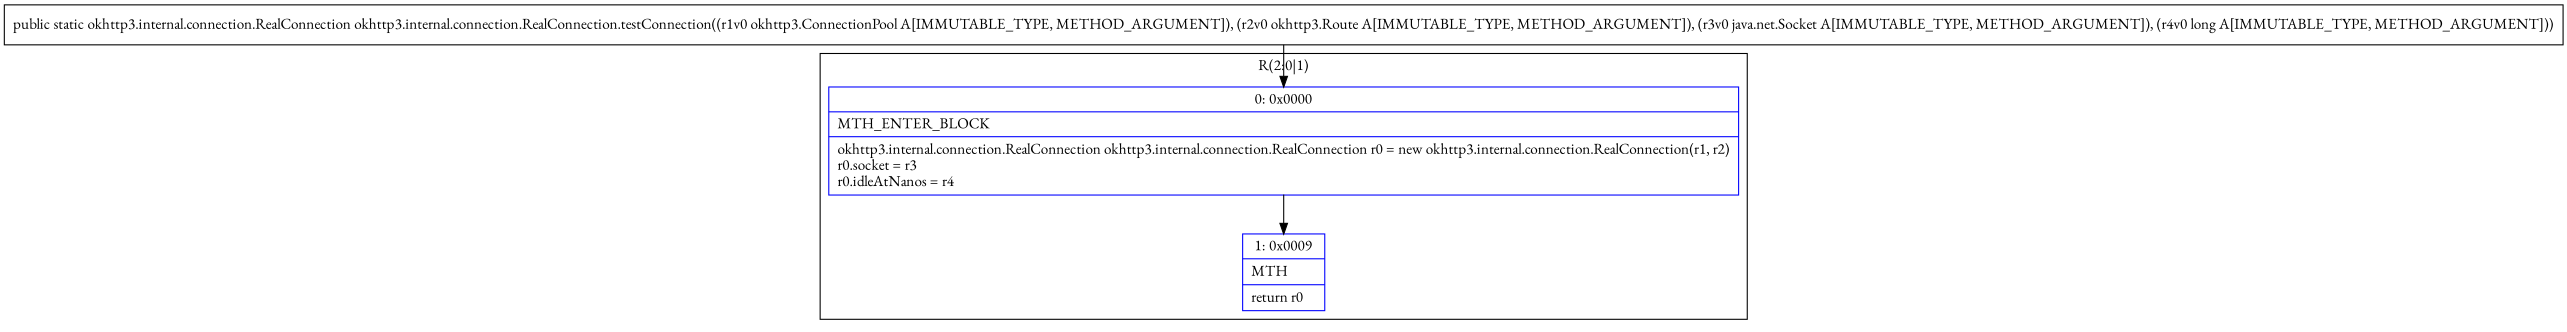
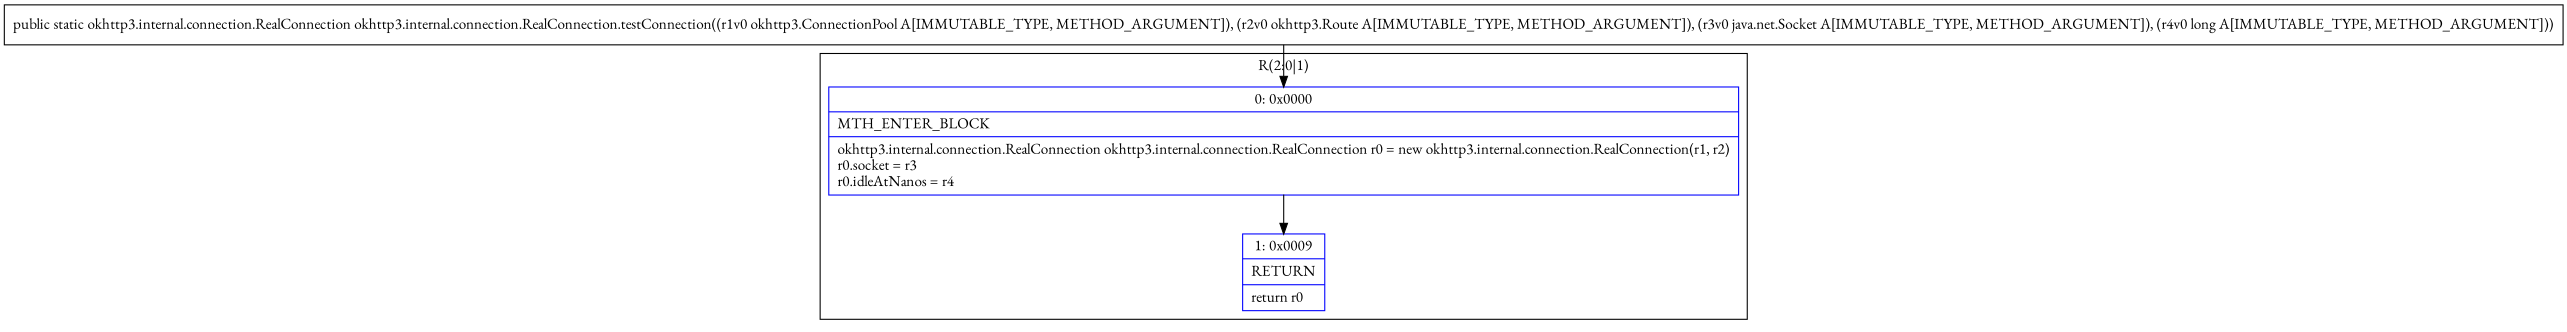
node "1: 0x0009": text "MTH" -> "RETURN"
